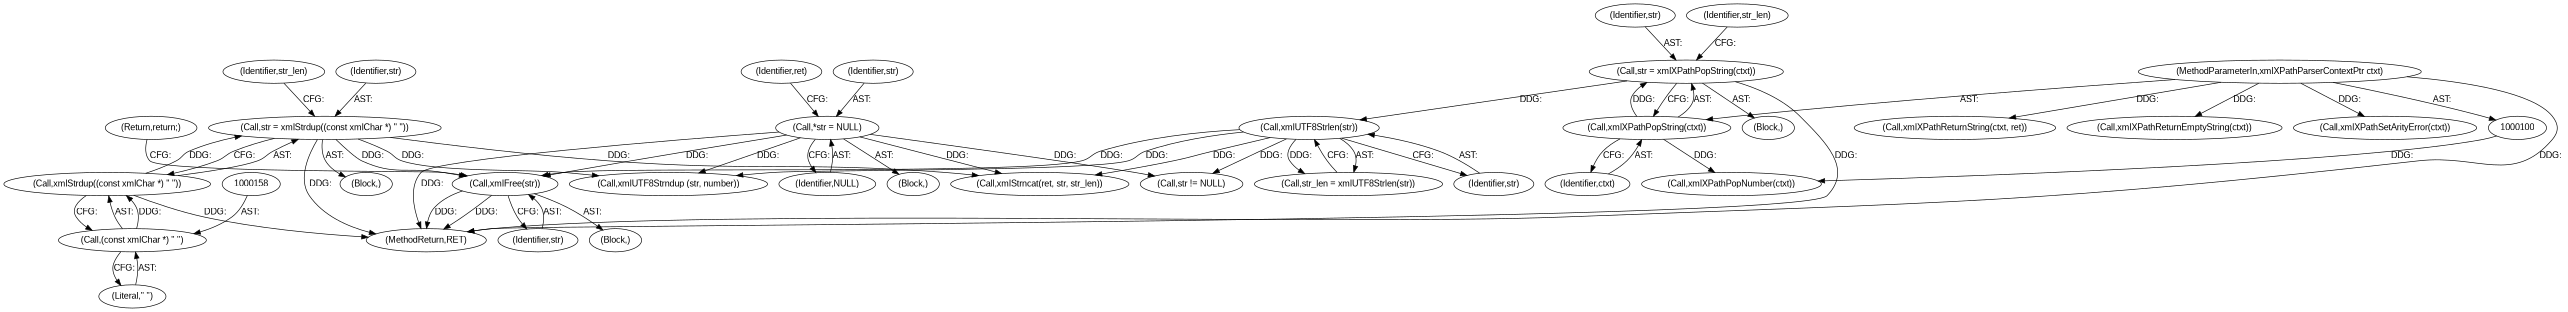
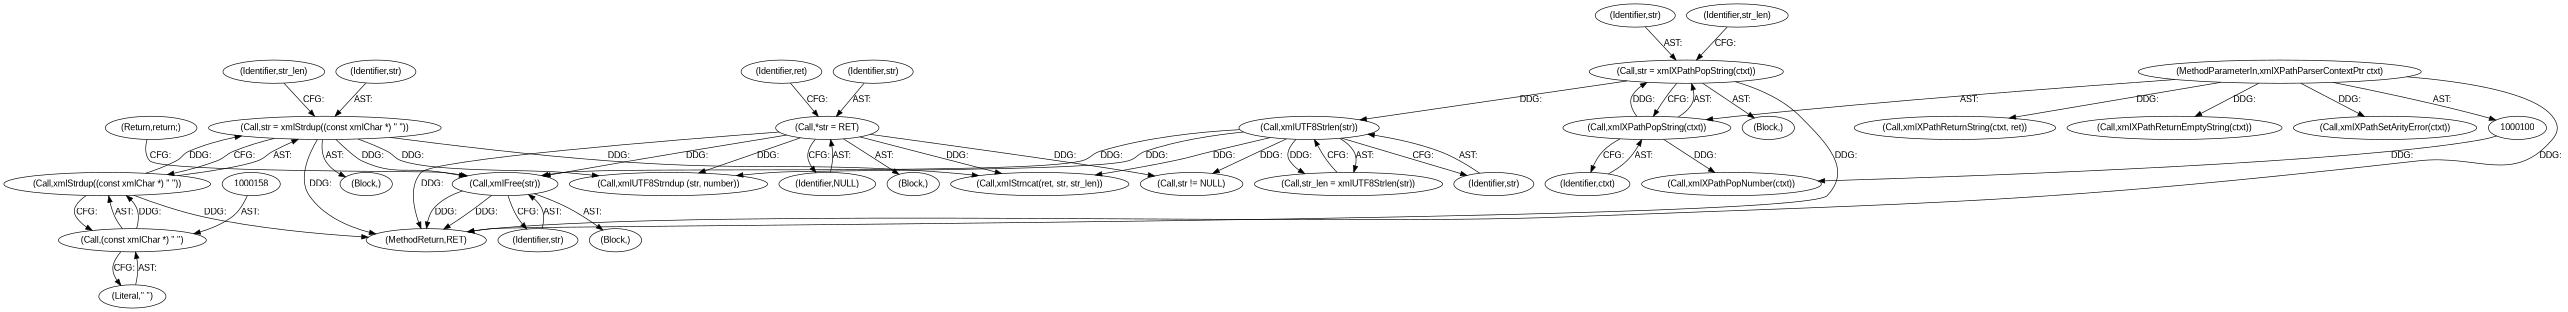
node "(Call,*str = NULL)": label "(Call,*str = NULL)" -> "(Call,*str = RET)"
